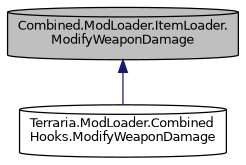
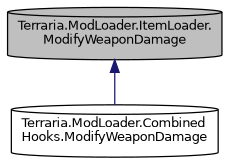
node "Combined.ModLoader.ItemLoader. ModifyWeaponDamage": label "Combined.ModLoader.ItemLoader. ModifyWeaponDamage" -> "Terraria.ModLoader.ItemLoader. ModifyWeaponDamage"
